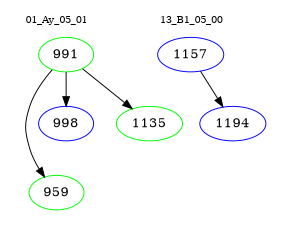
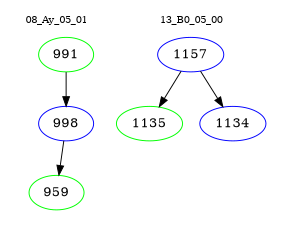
cluster "01_Ay_05_01": label "01_Ay_05_01" -> "08_Ay_05_01"
cluster "13_B1_05_00": label "13_B1_05_00" -> "13_B0_05_00"
edge "991" -> "1135": now "1157" -> "1135"
edge "991" -> "959": now "998" -> "959"
node "1194": label "1194" -> "1134"
